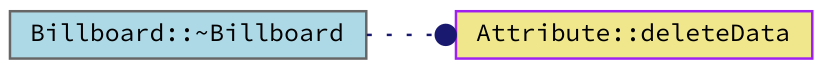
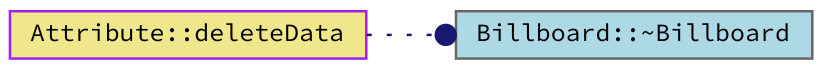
edge "Billboard::~Billboard" -> "Attribute::deleteData": reversed
